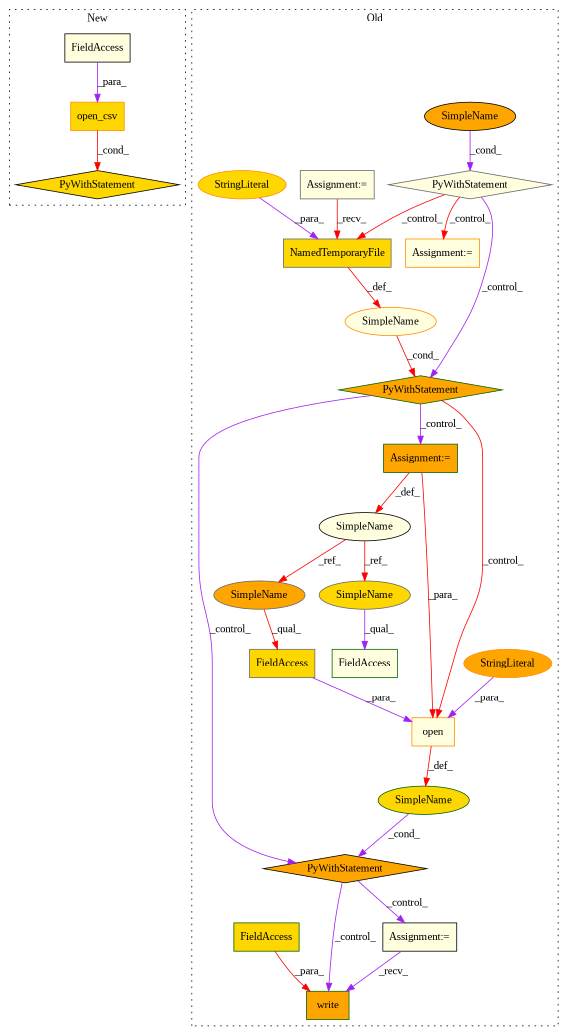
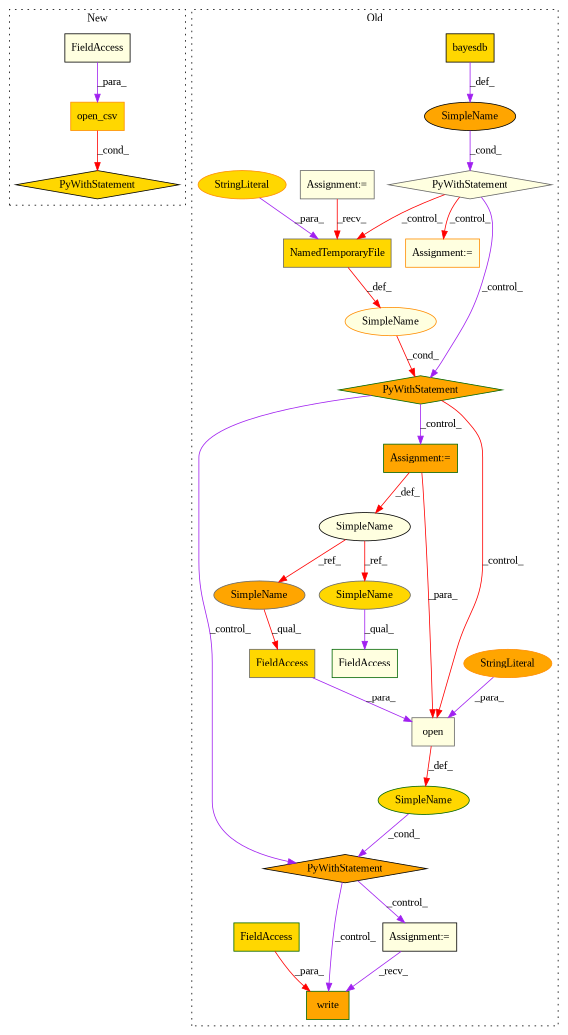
node "bayesdb": added
node "open": color darkorange -> gray40
